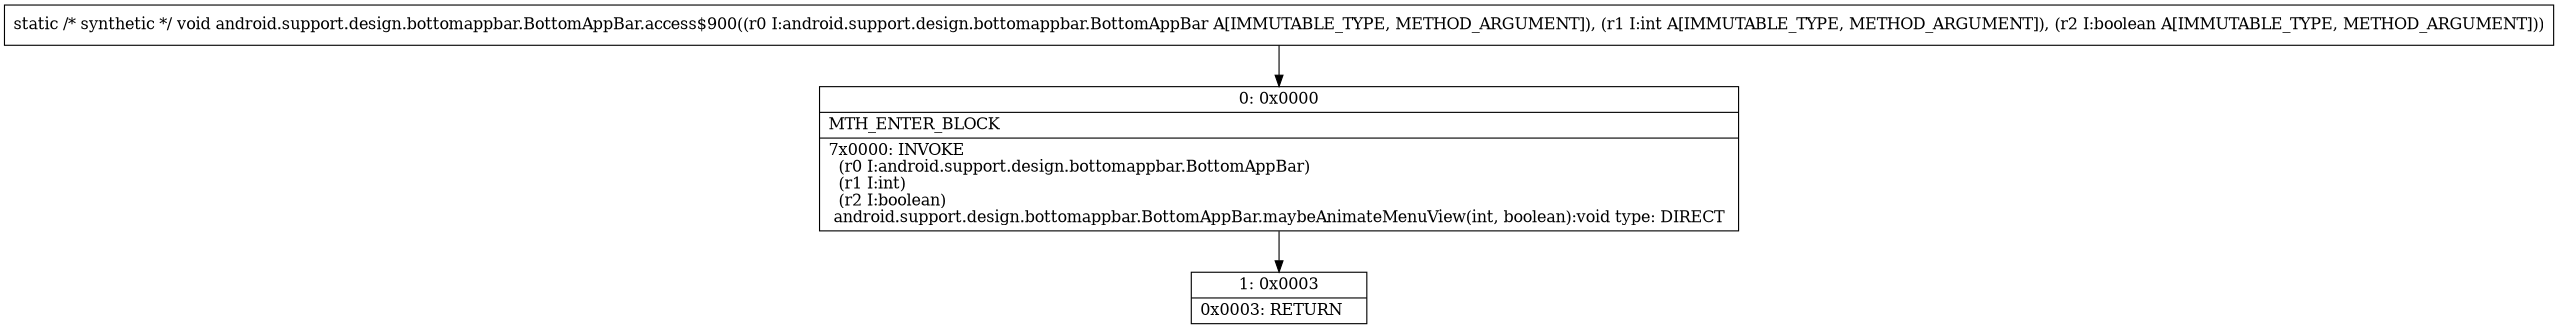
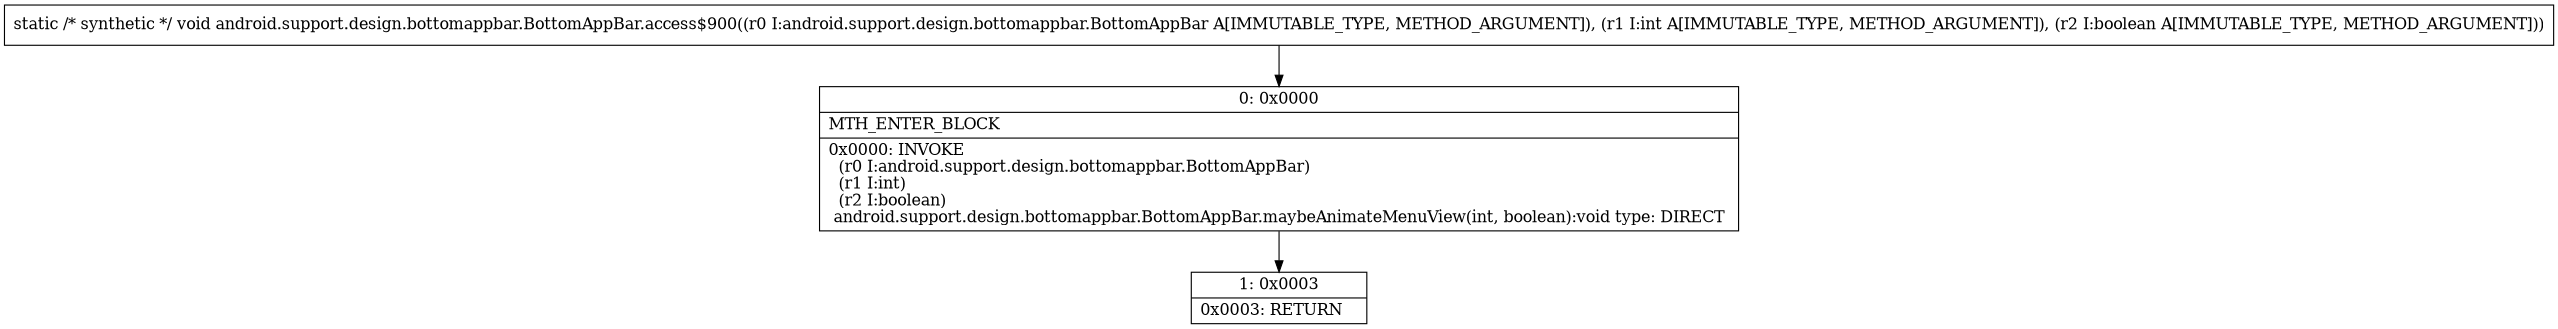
node "0: 0x0000": text "7x0000: INVOKE" -> "0x0000: INVOKE"
